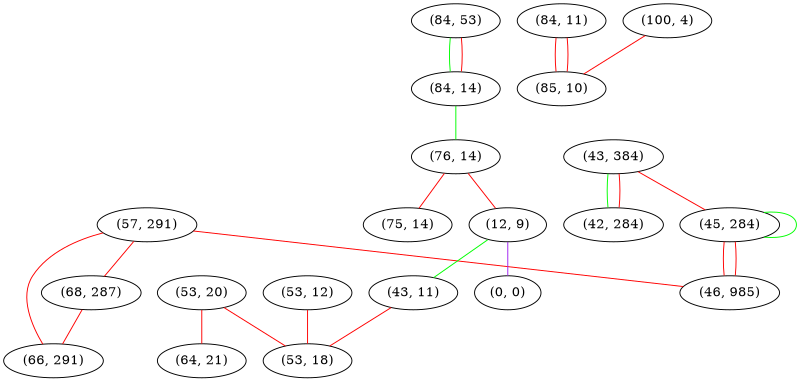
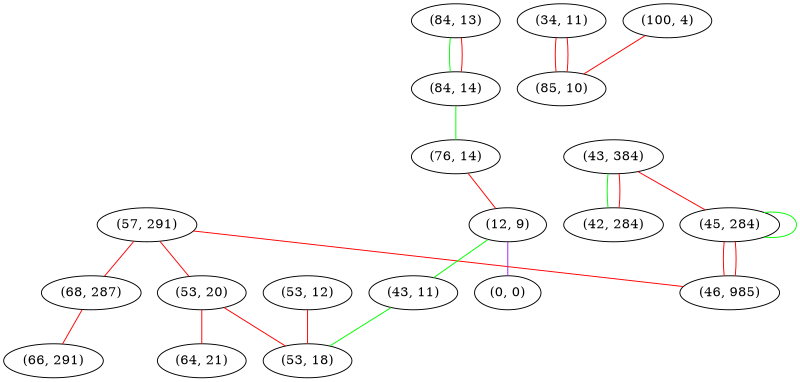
node "(84, 53)": label "(84, 53)" -> "(84, 13)"
node "(84, 11)": label "(84, 11)" -> "(34, 11)"
node "(75, 14)": removed
edge "(57, 291)" -- "(66, 291)": now "(57, 291)" -- "(53, 20)"
edge "(43, 11)" -- "(53, 18)": color red -> green
